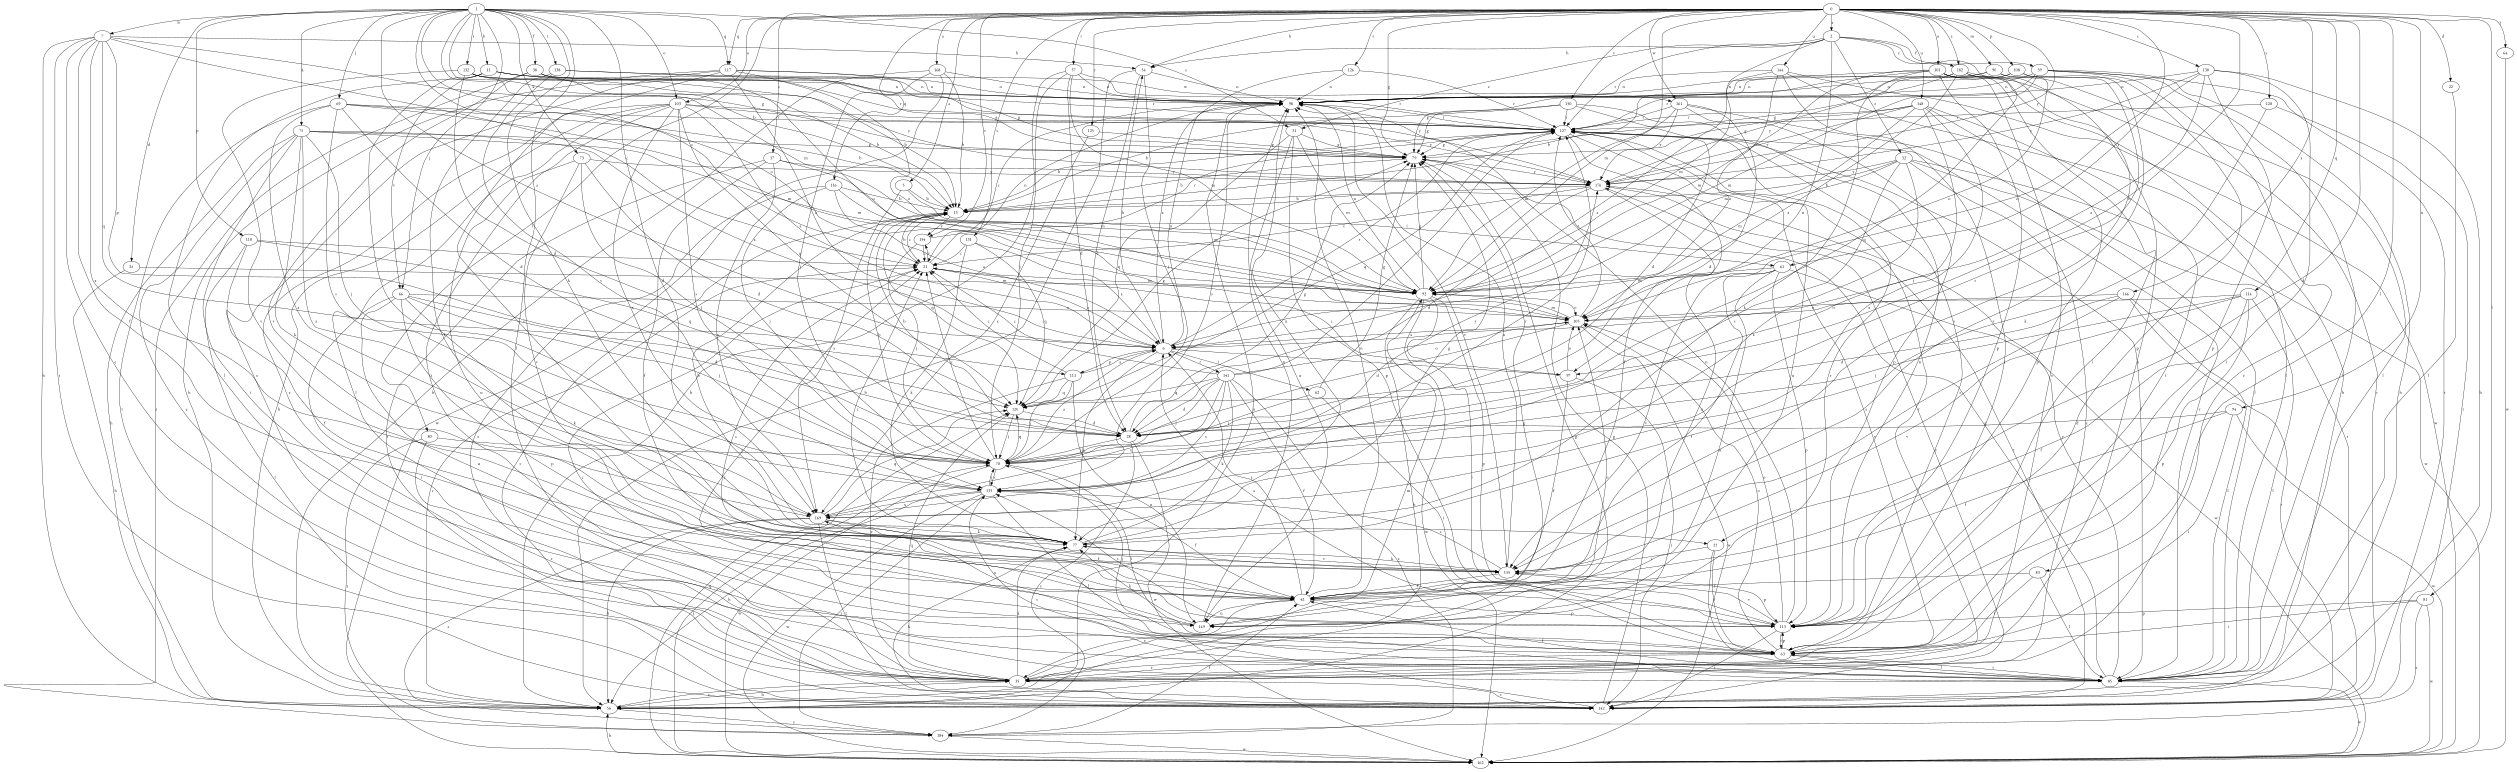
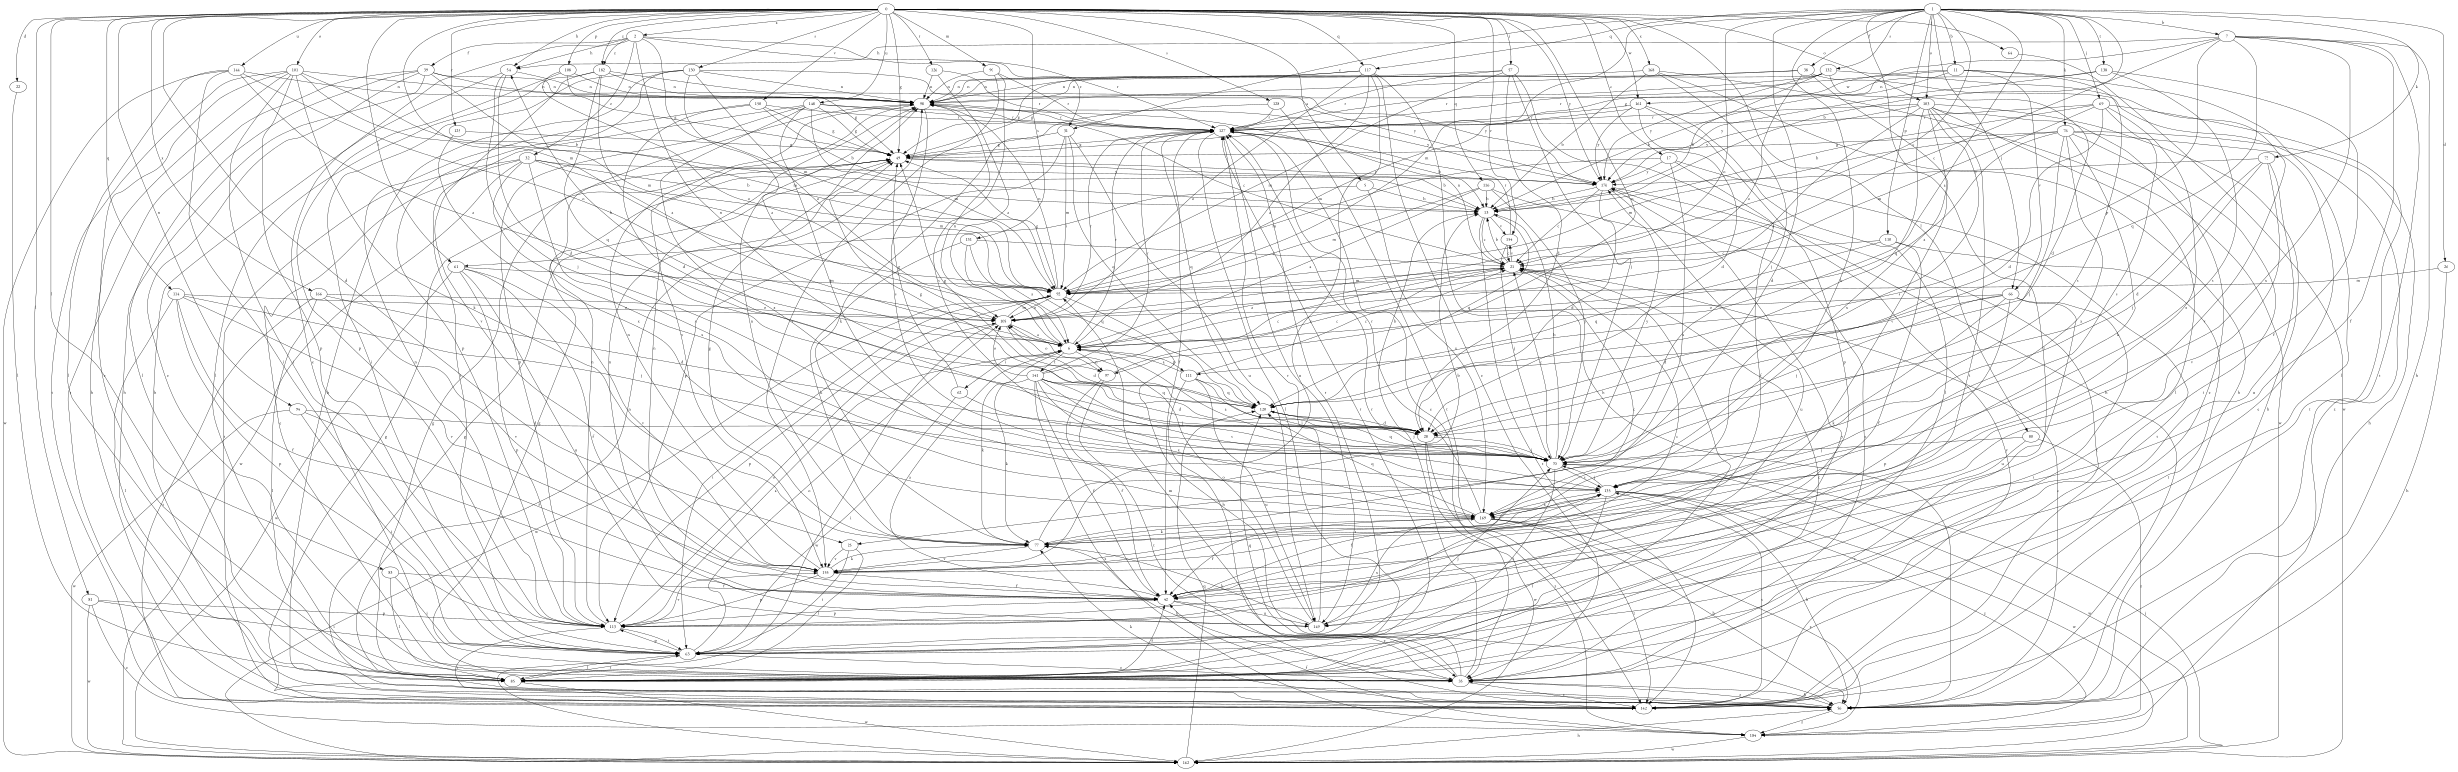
node "79": label "79" -> "49"
edge "7" -> "35": removed, label "e"
